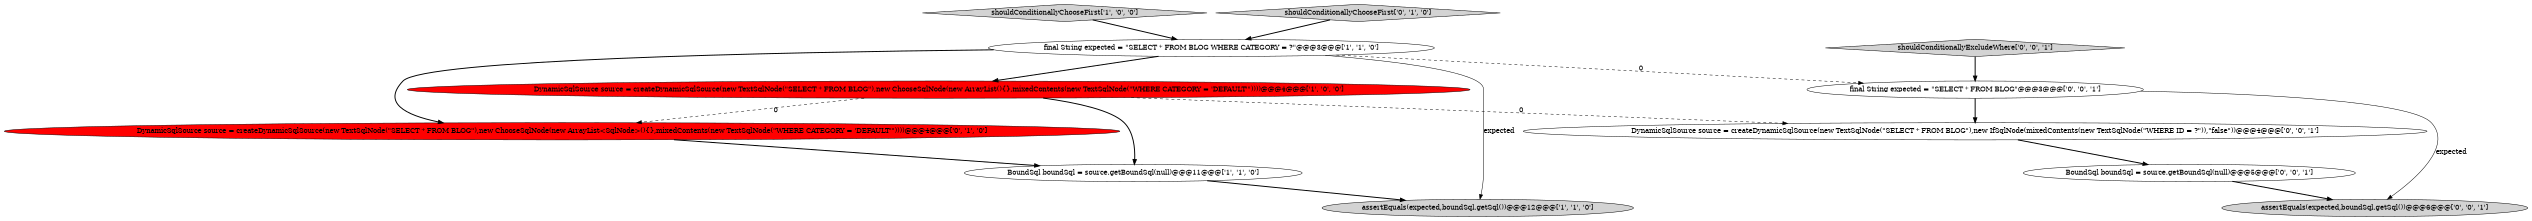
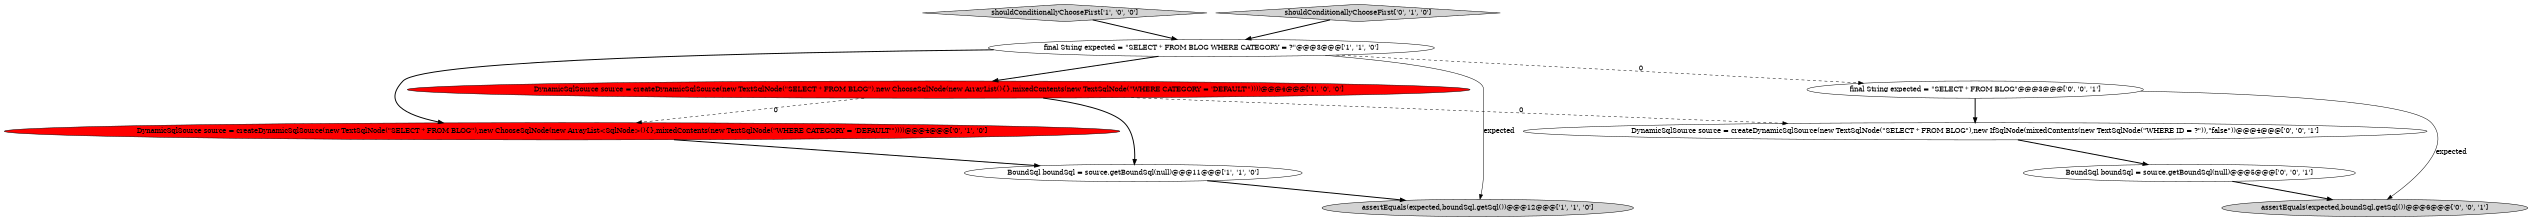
node "shouldConditionallyExcludeWhere['0', '0', '1']": removed
